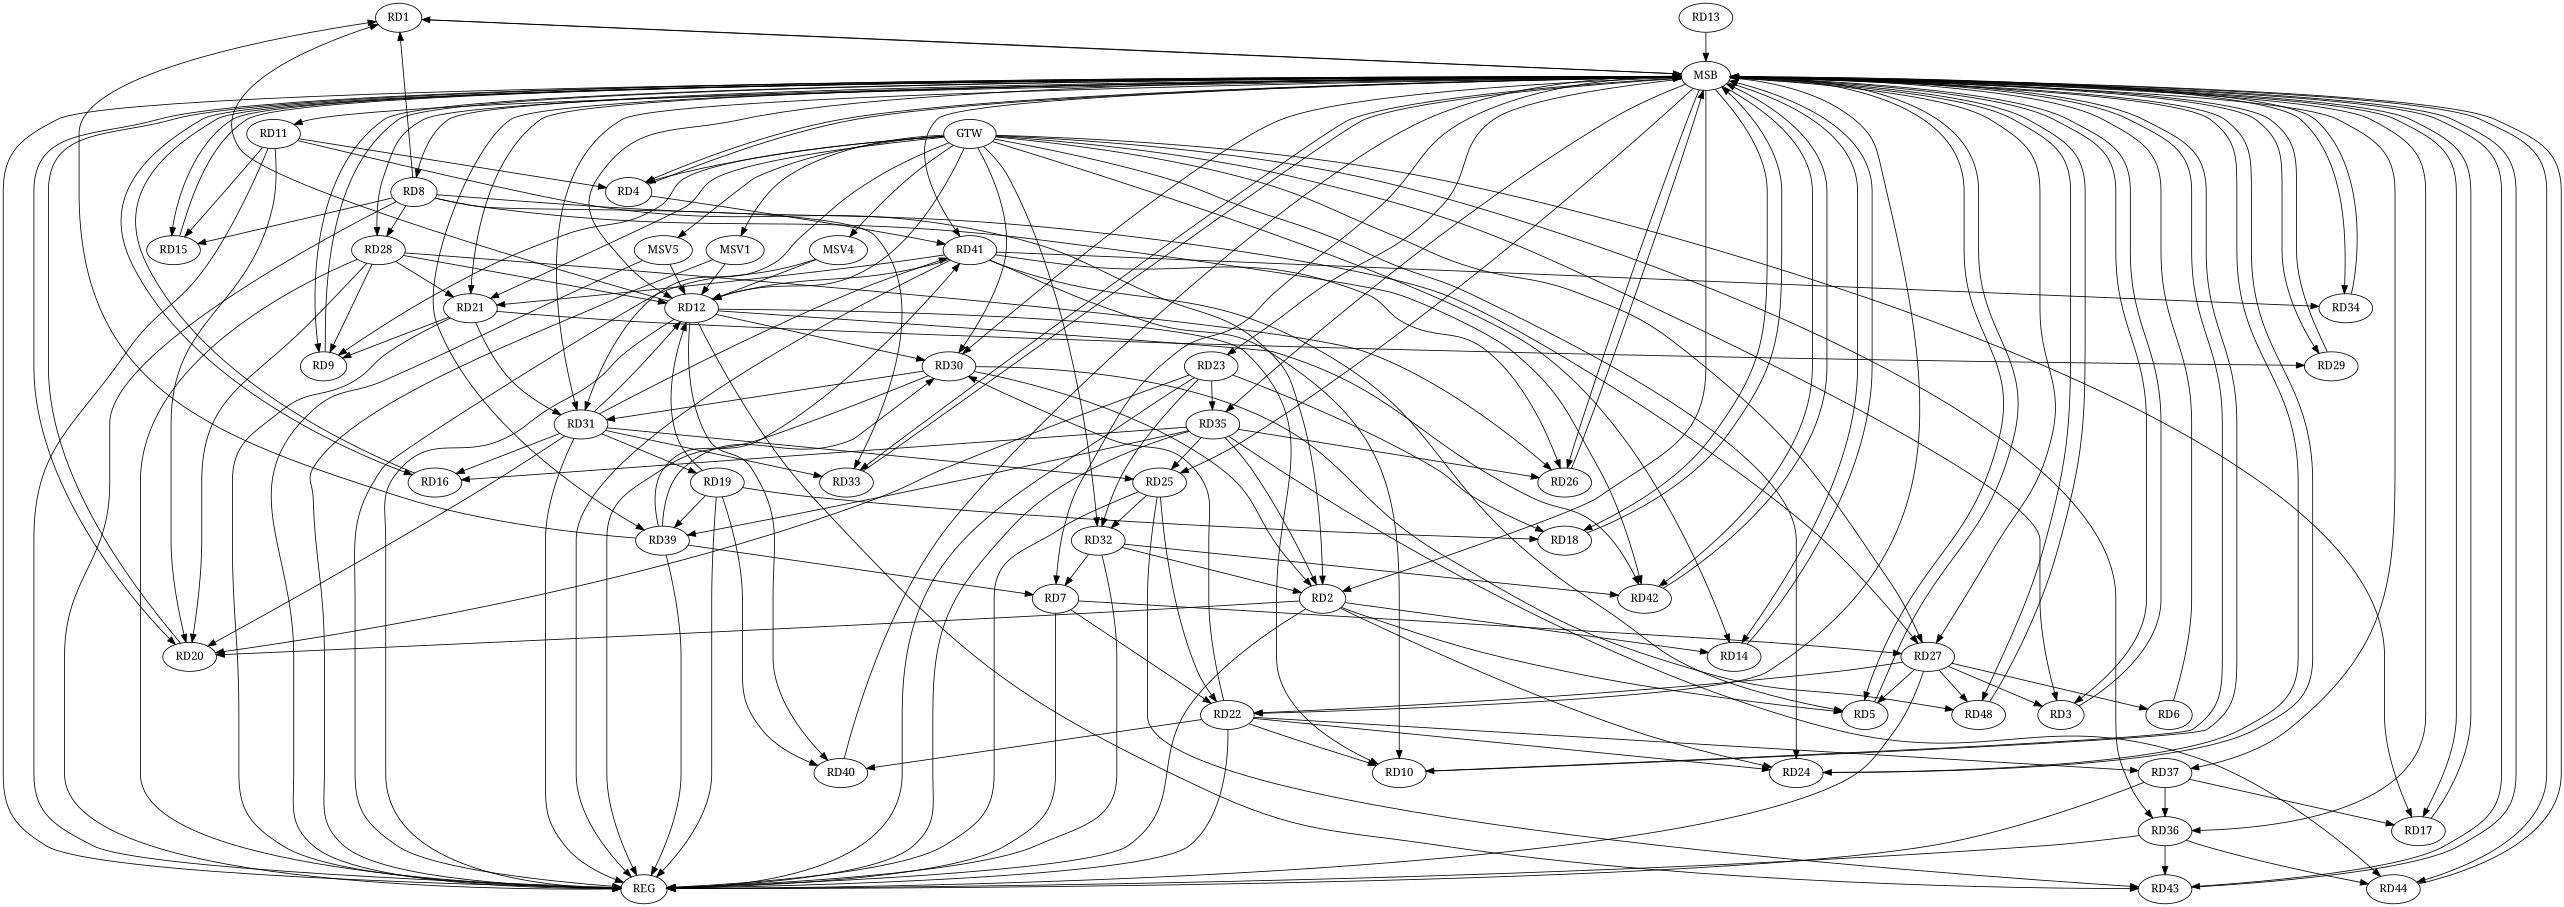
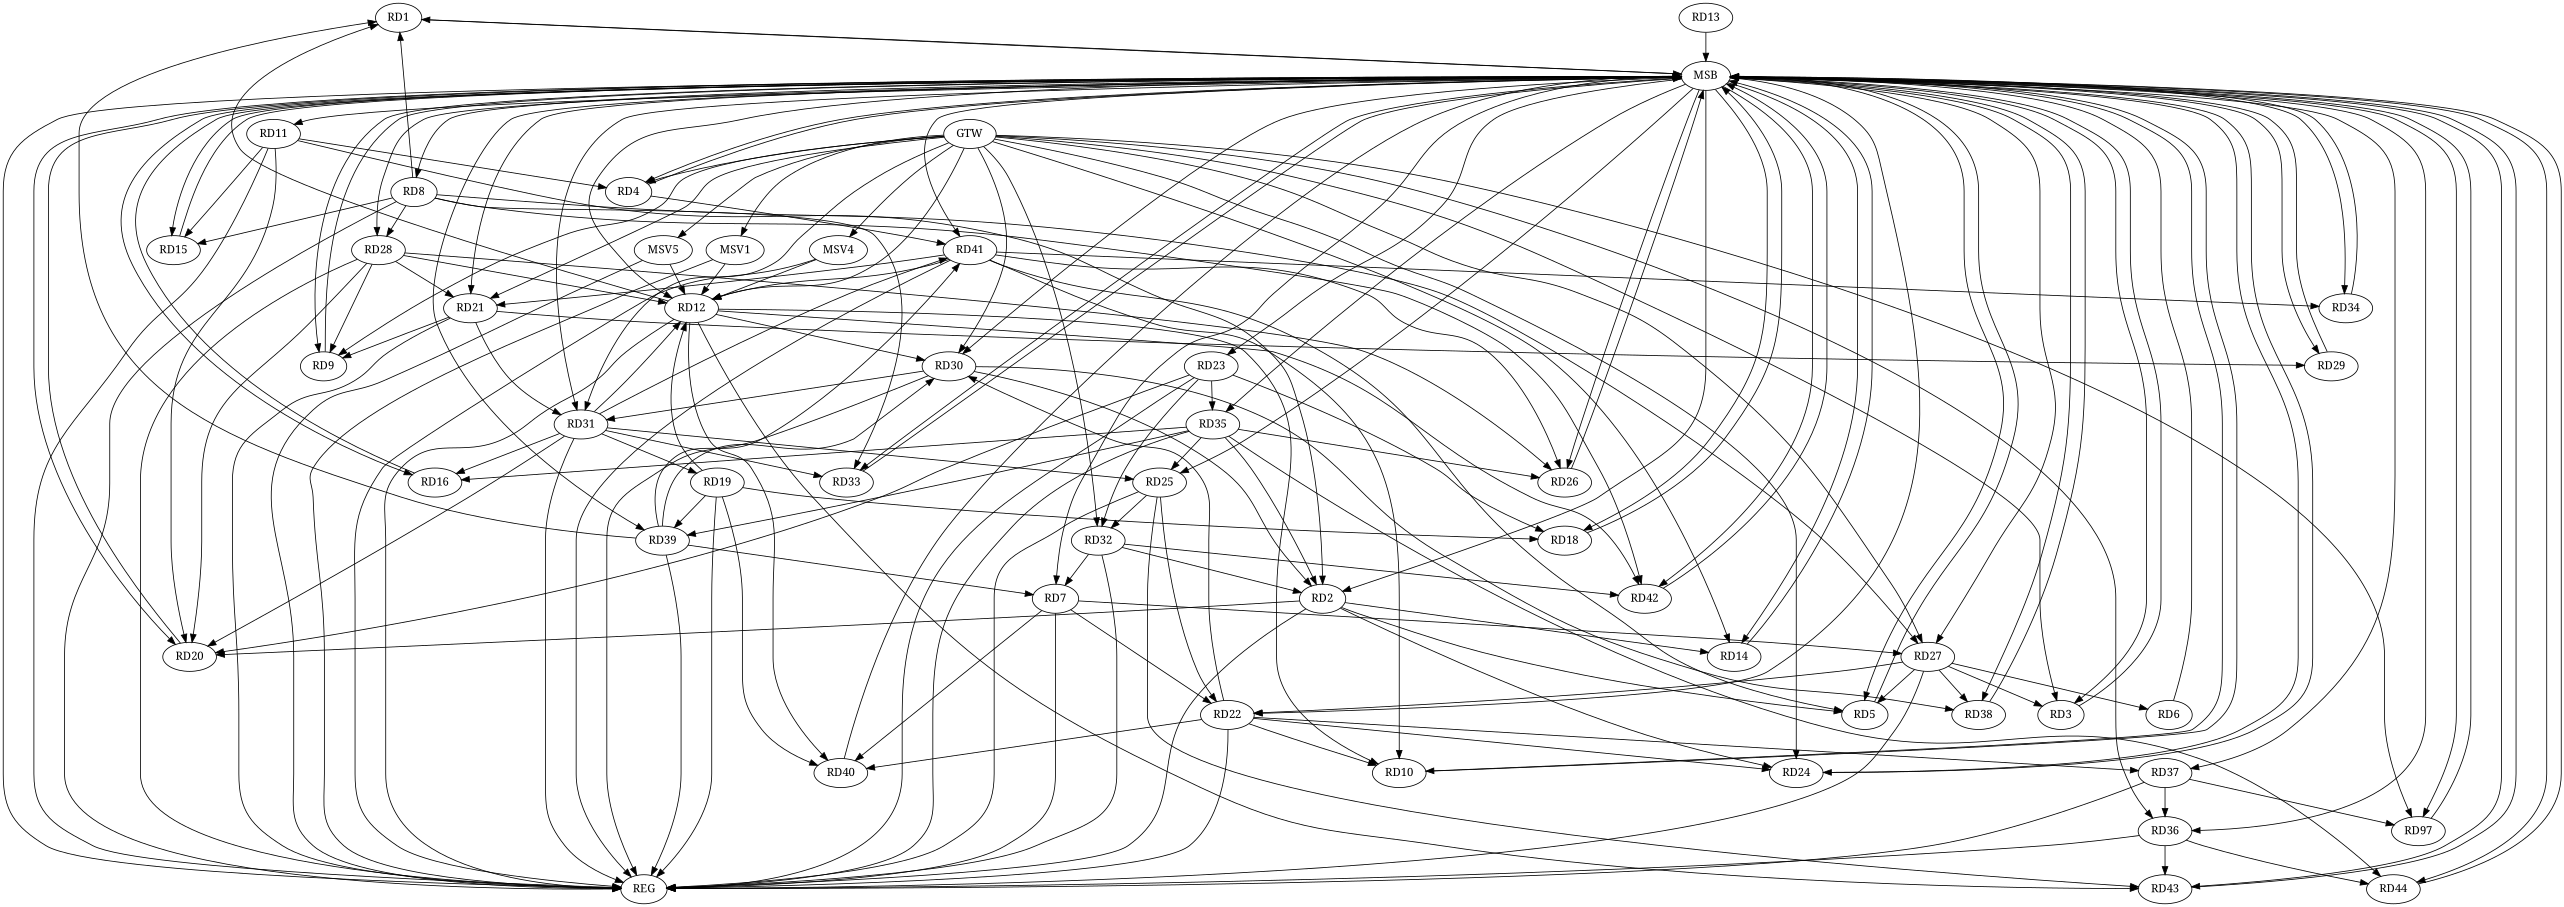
edge "RD7" -> "RD40": added
node "RD48": label "RD48" -> "RD38"
node "RD17": label "RD17" -> "RD97"
